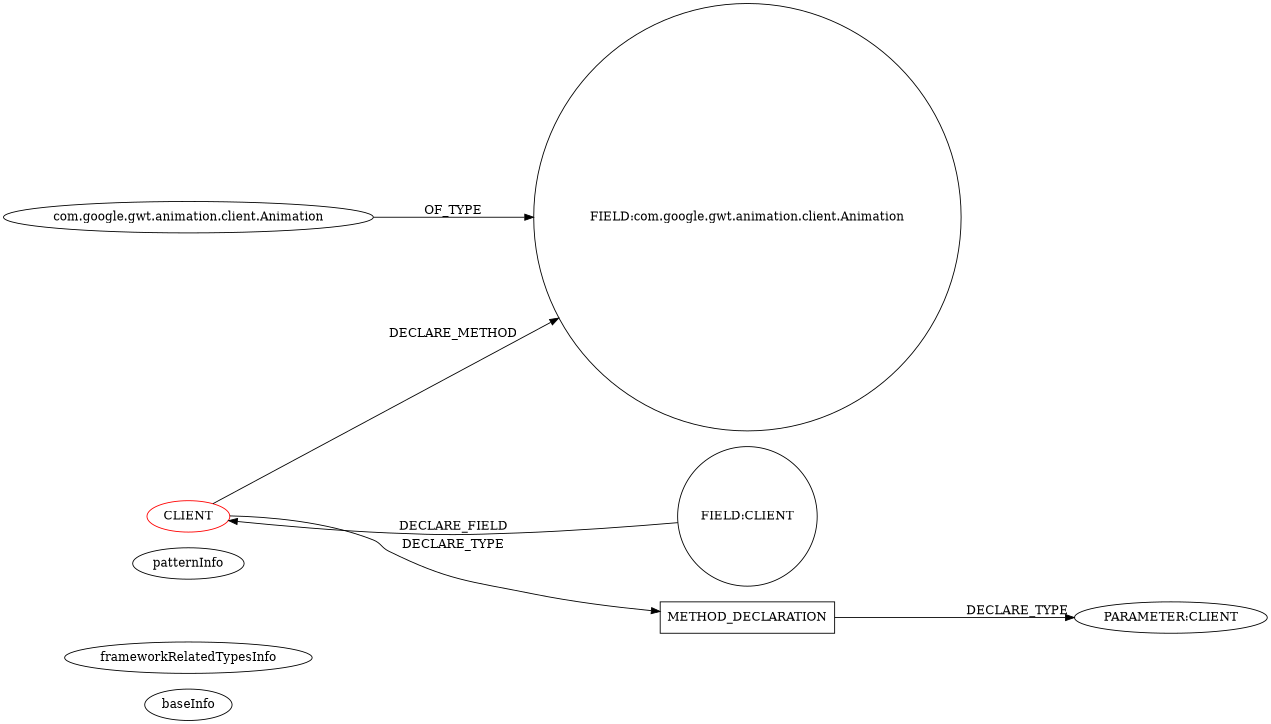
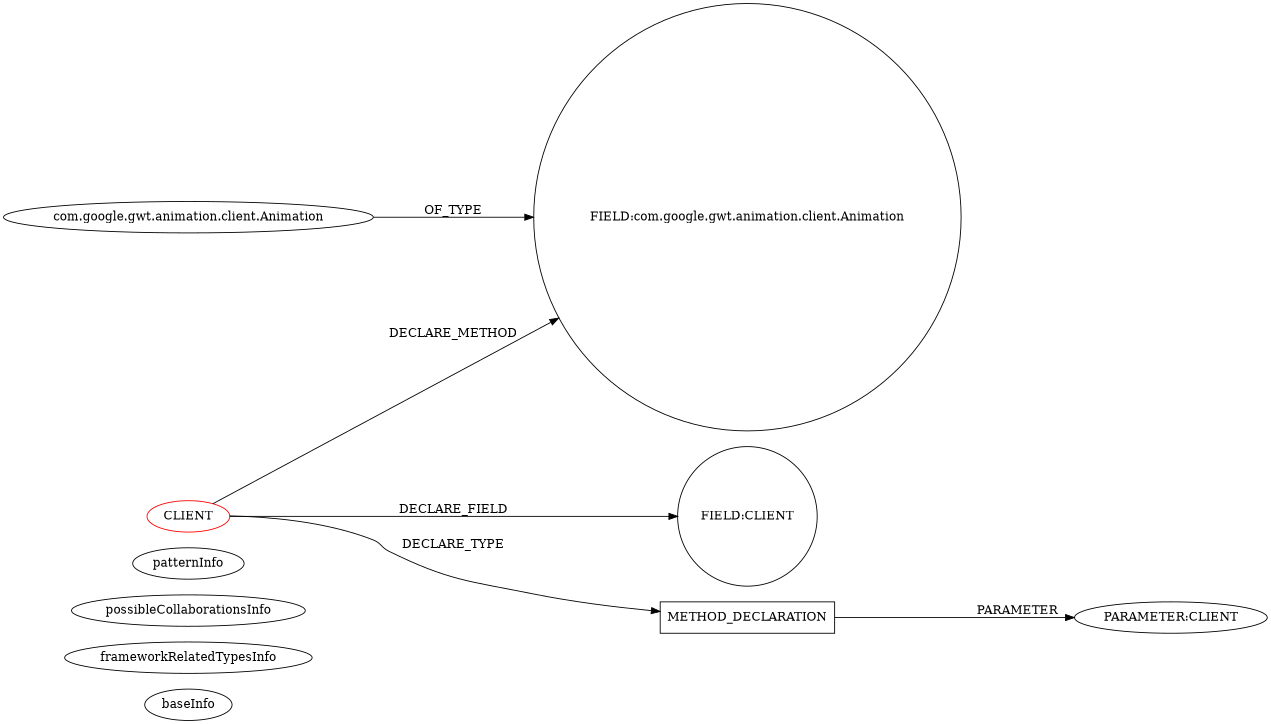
edge "FIELD:CLIENT" -> "CLIENT": reversed
node "possibleCollaborationsInfo": added
edge "METHOD_DECLARATION" -> "PARAMETER:CLIENT": label "DECLARE_TYPE" -> "PARAMETER"
